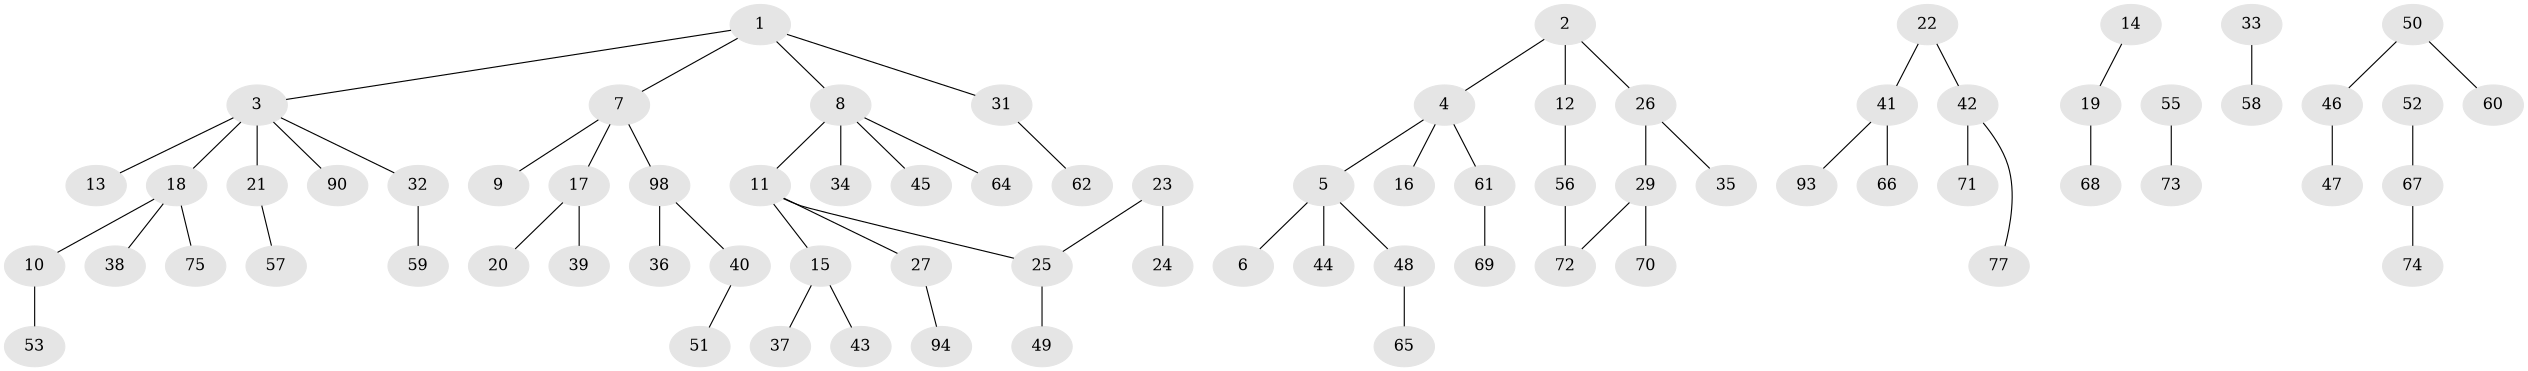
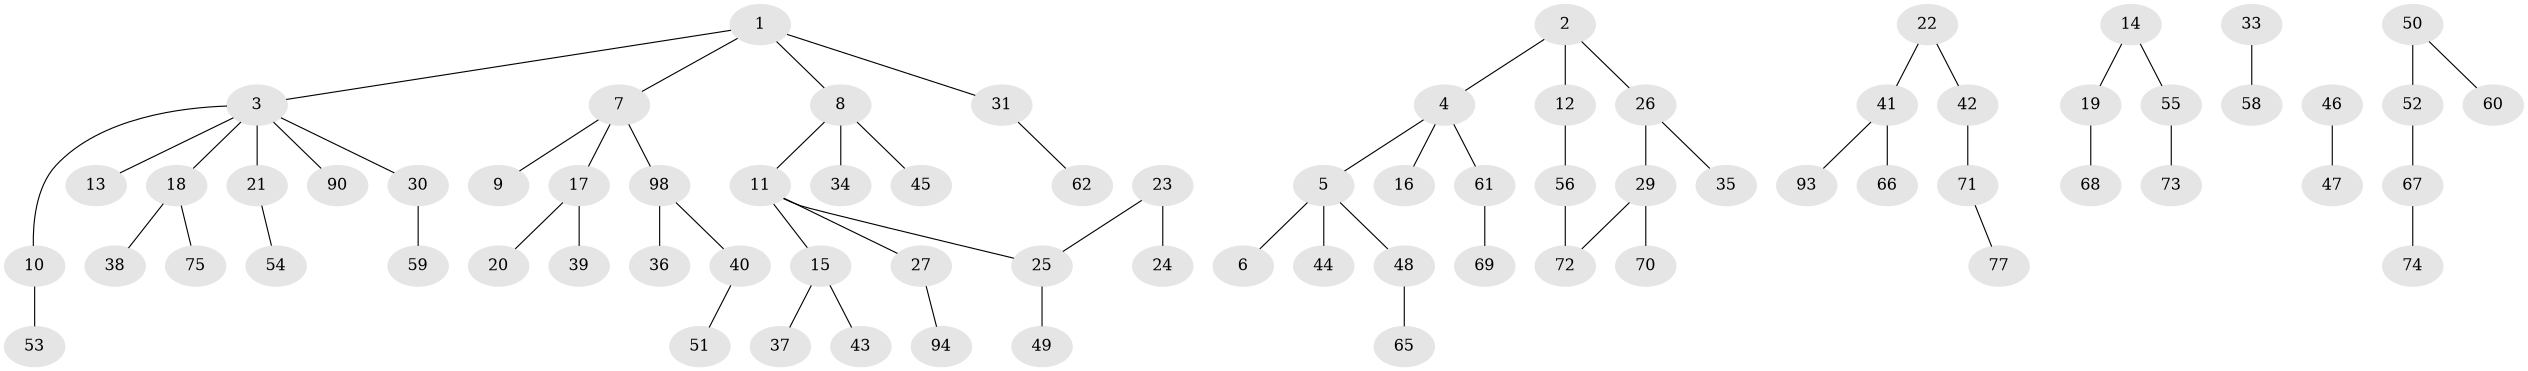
edge "14" -- "55": added
edge "50" -- "46": now "50" -- "52"
edge "42" -- "77": now "71" -- "77"
node "32": label "32" -> "30"
node "64": removed
edge "18" -- "10": now "3" -- "10"
node "57": label "57" -> "54"
